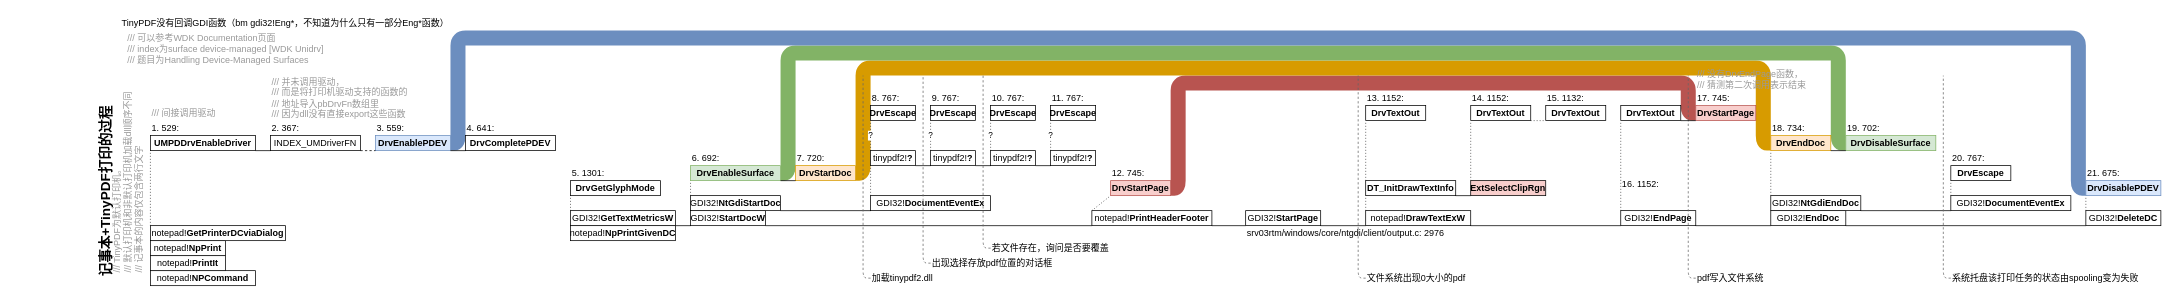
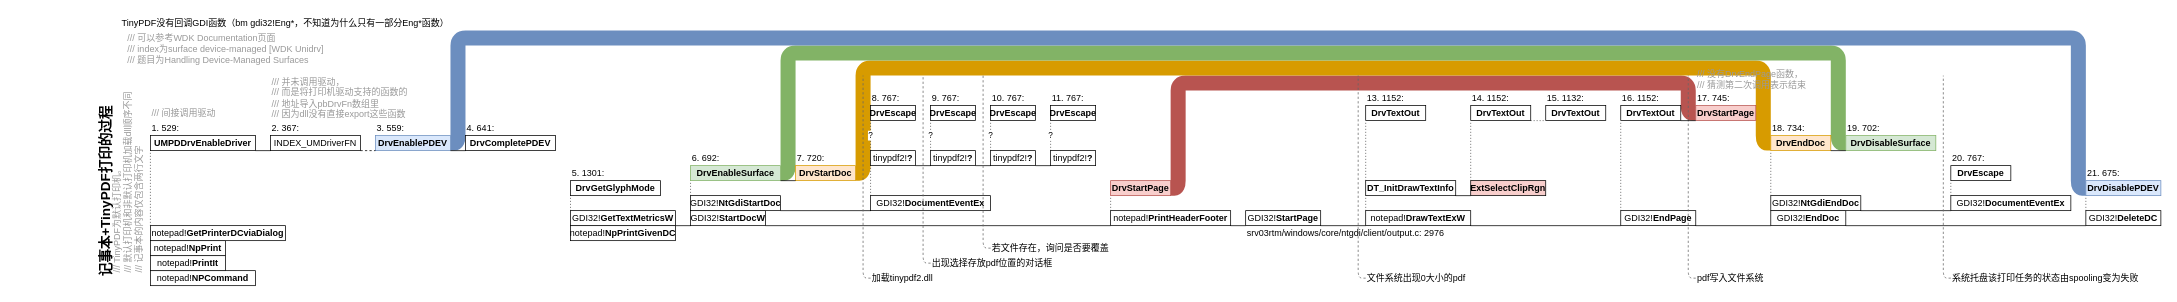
node "12. 745:": removed
node "16. 1152:": moved (1643, 184) -> (1643, 98)
node "notepad!PrintHeaderFooter": moved (1152, 218) -> (1170, 218)
